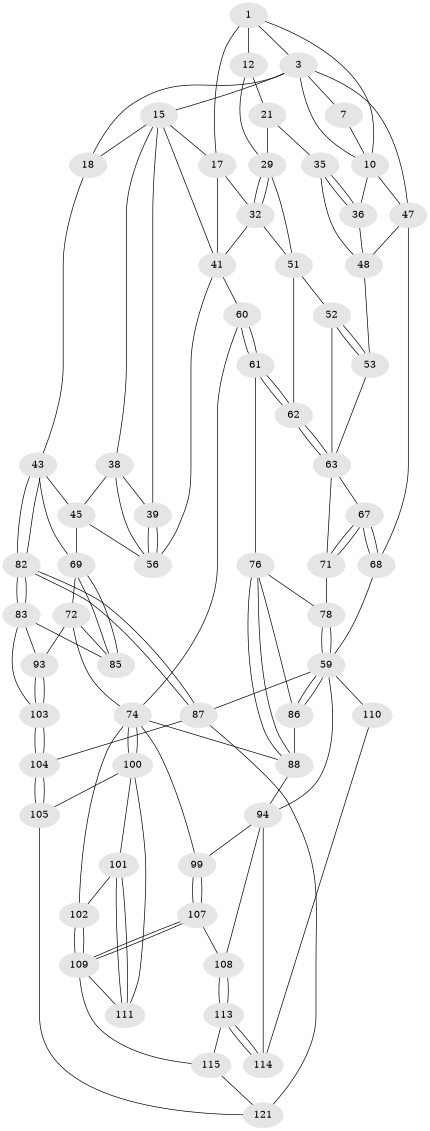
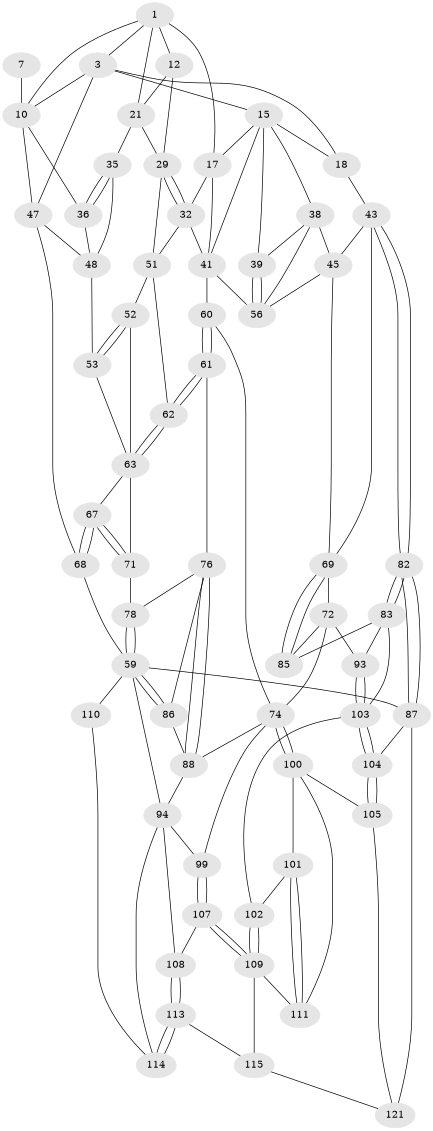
edge "1" -- "21": added
edge "3" -- "7": removed
edge "74" -- "102": now "103" -- "102"
